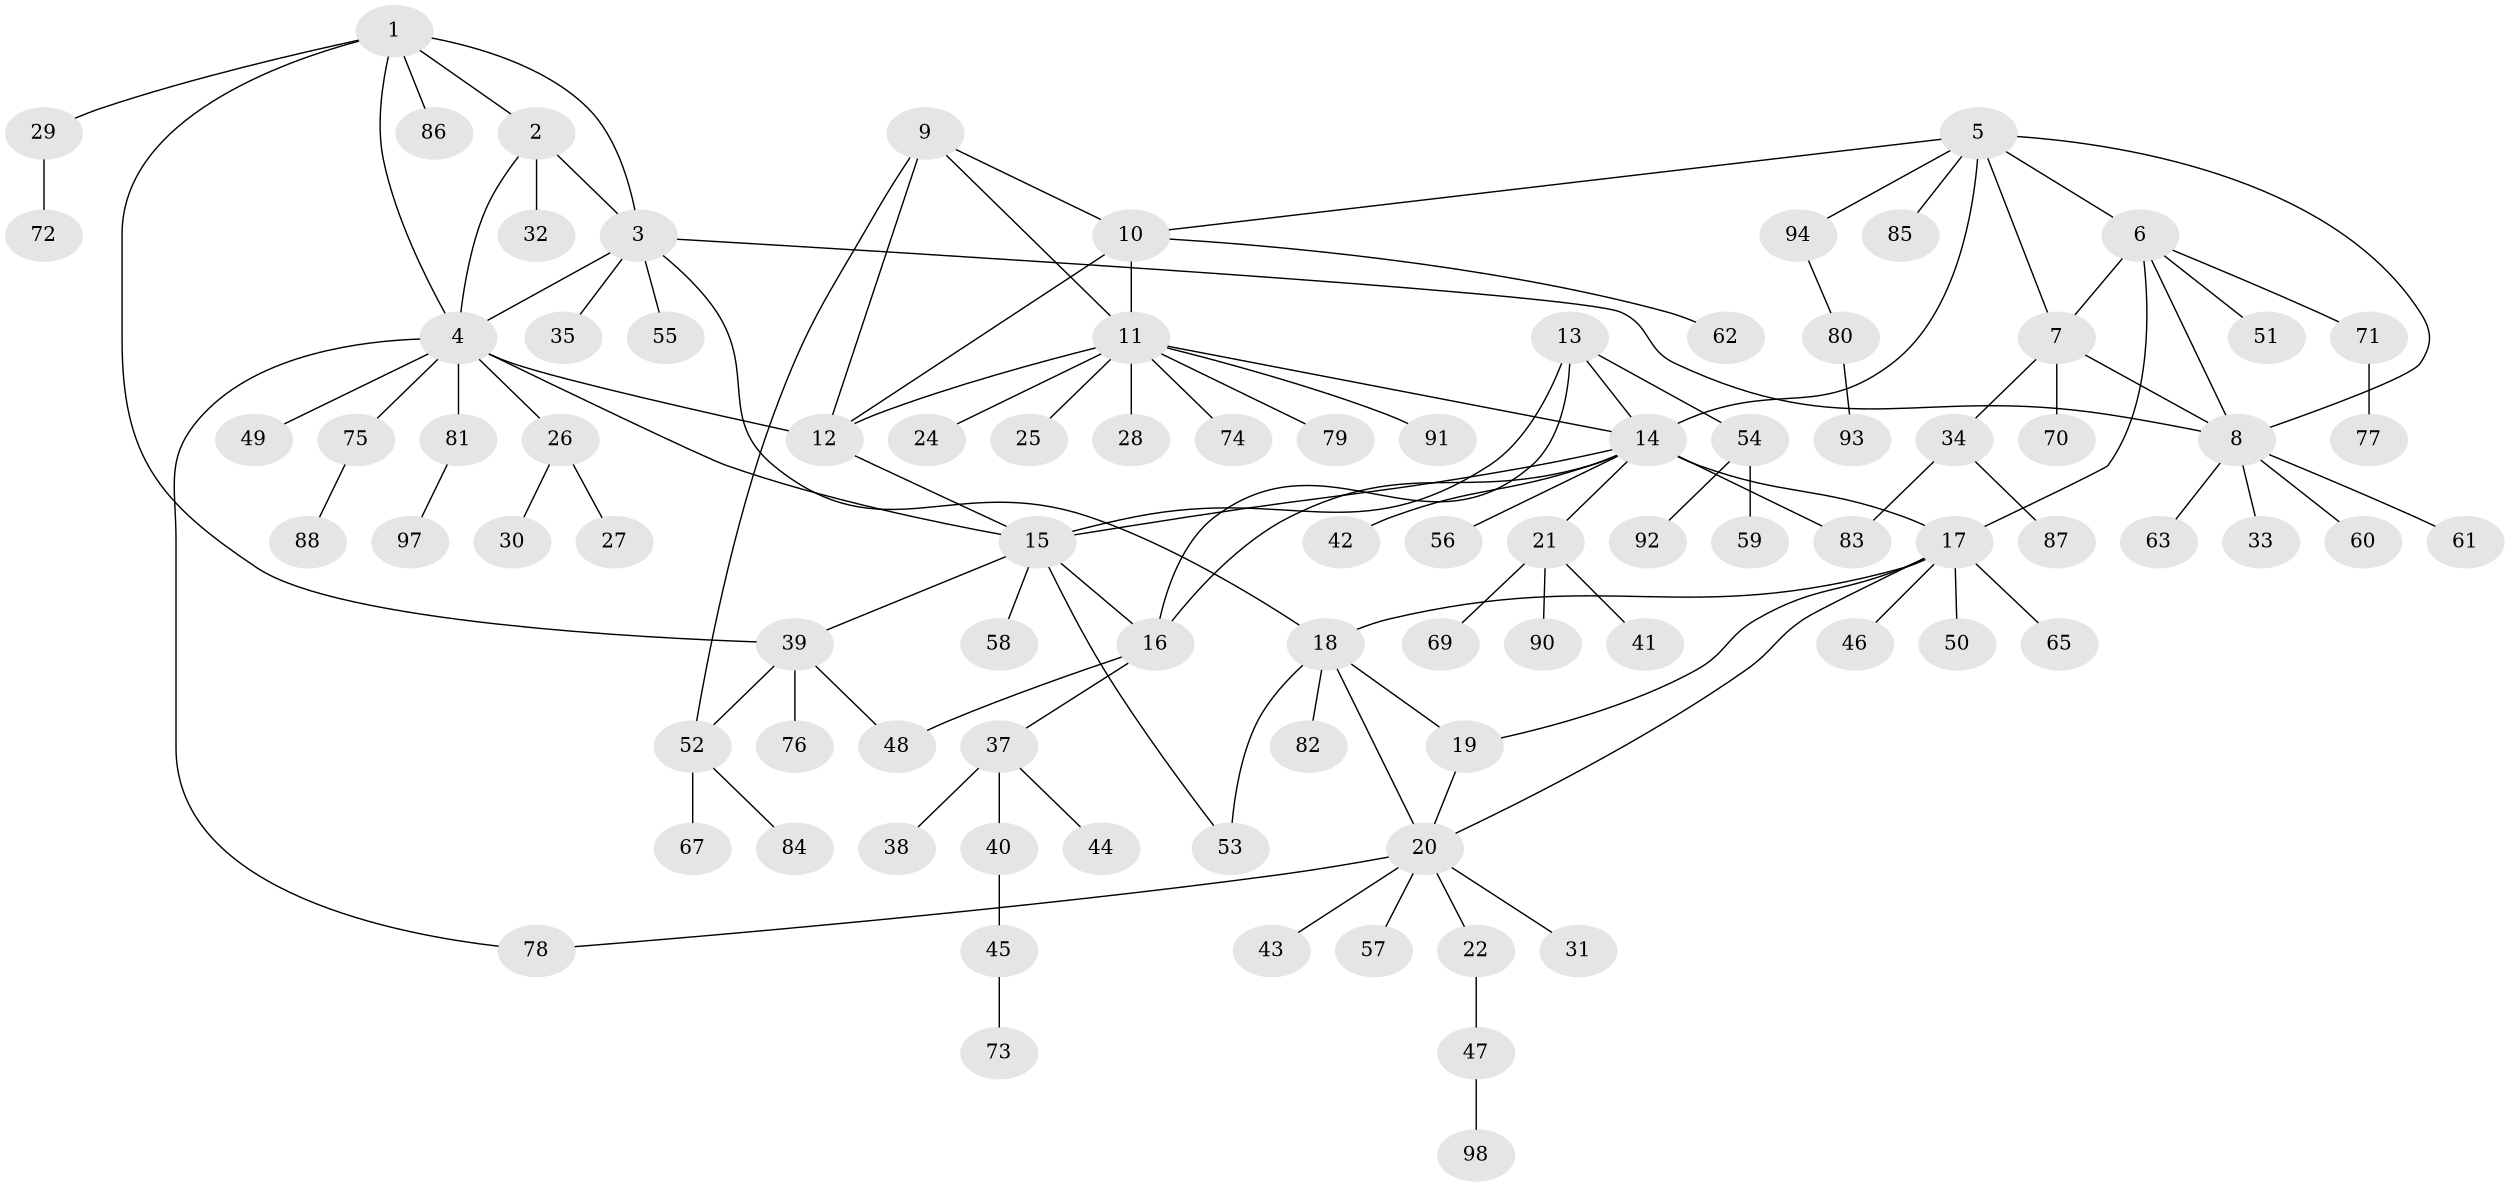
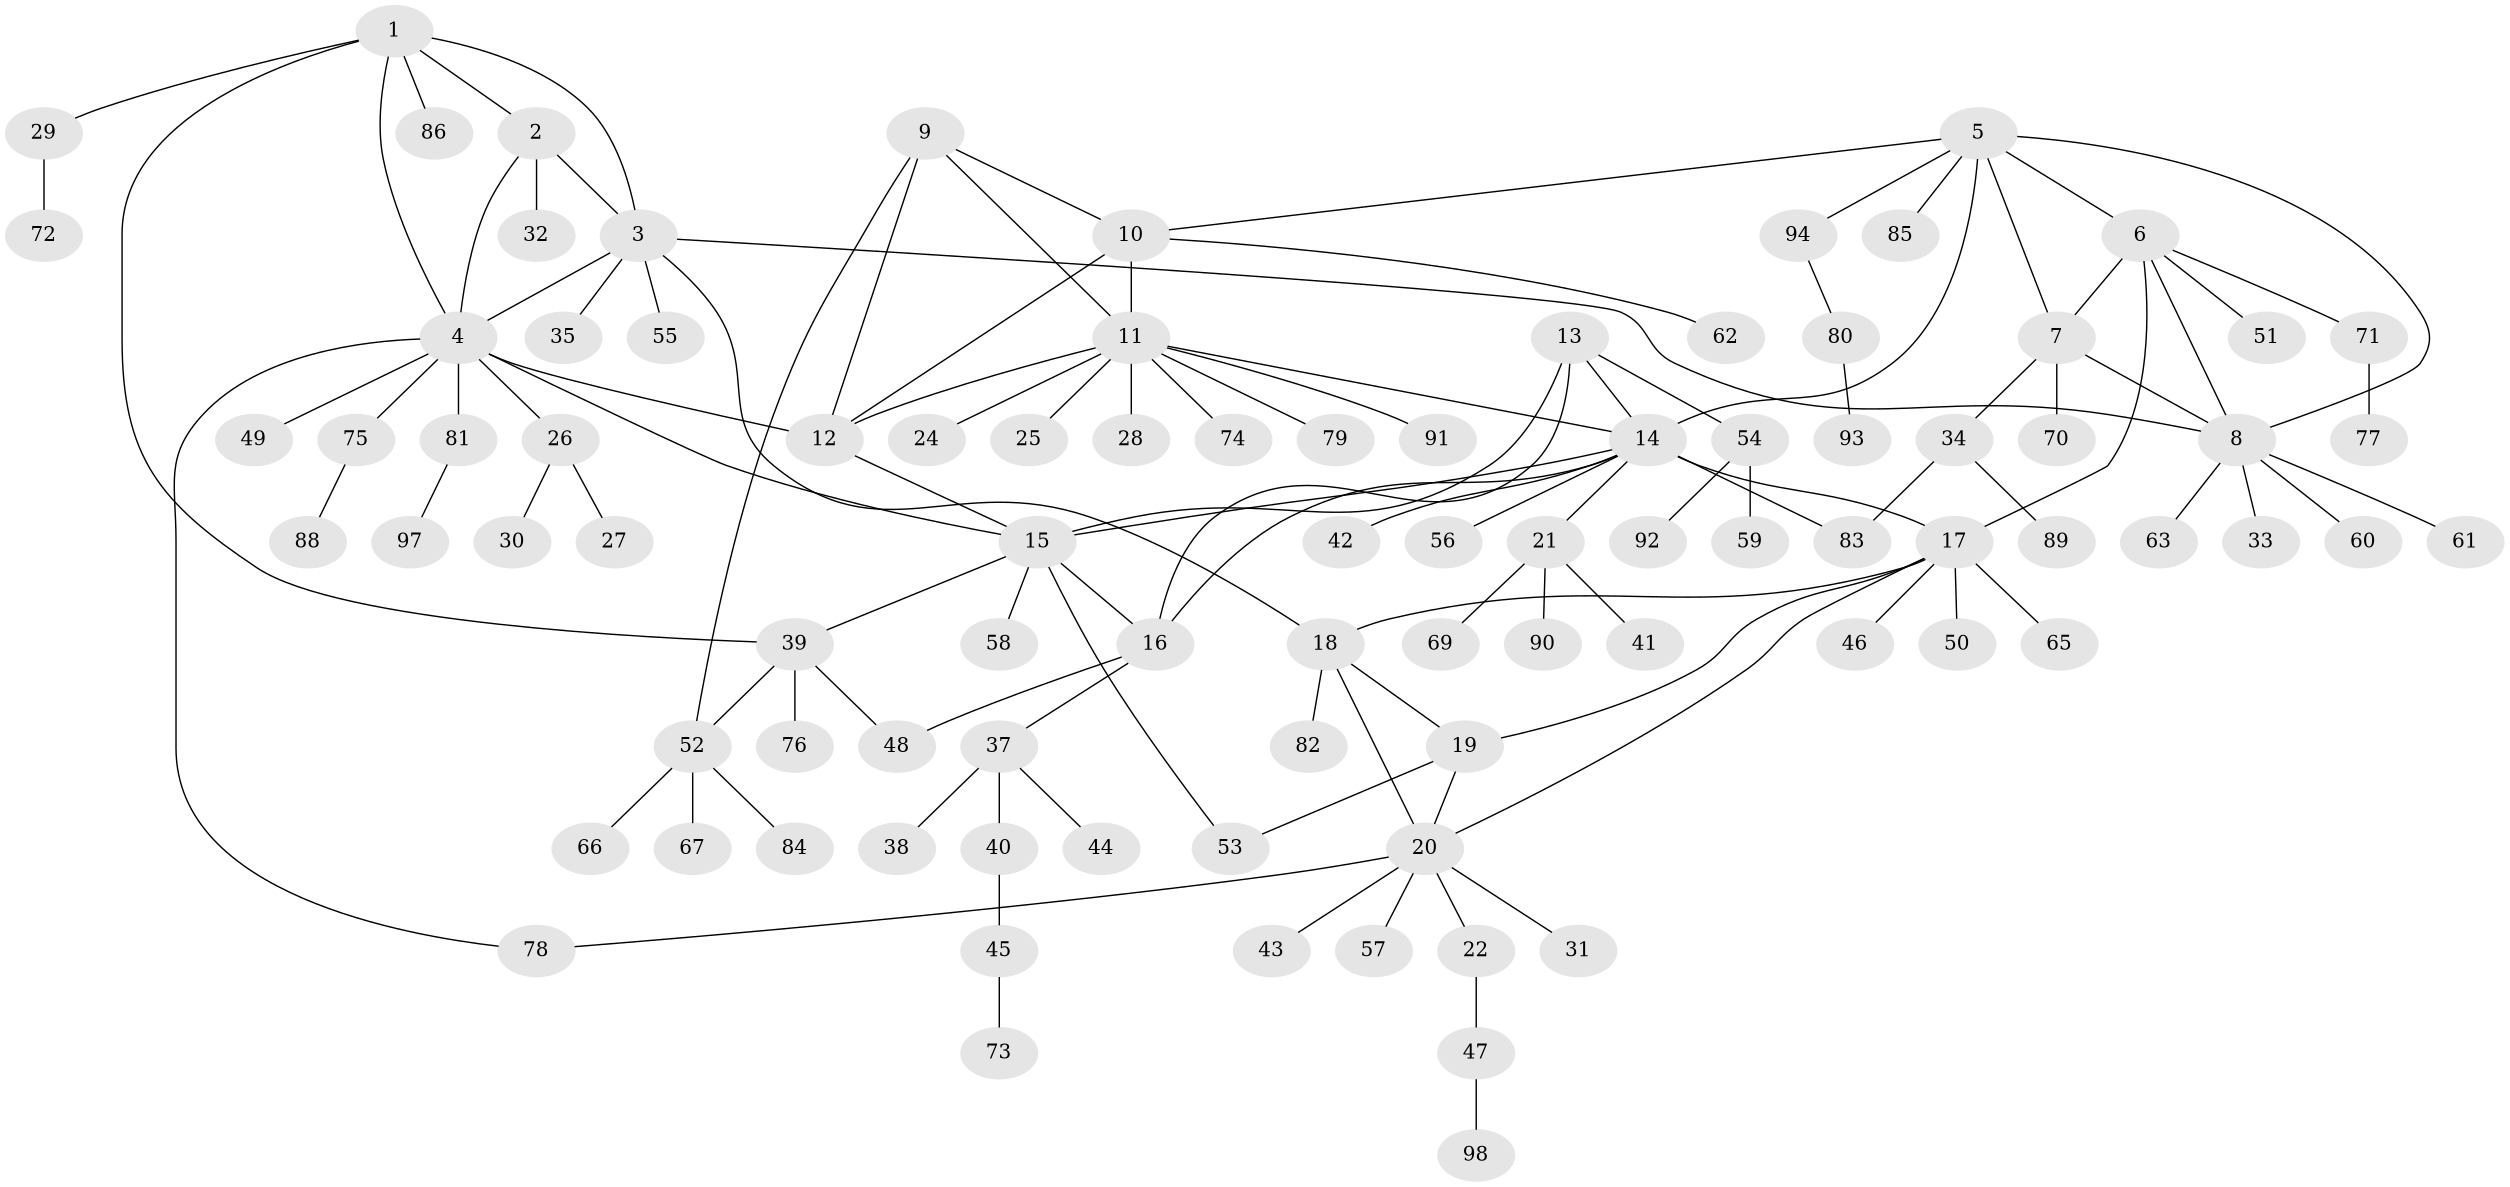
node "87": label "87" -> "89"
edge "18" -- "53": now "19" -- "53"
node "66": added
